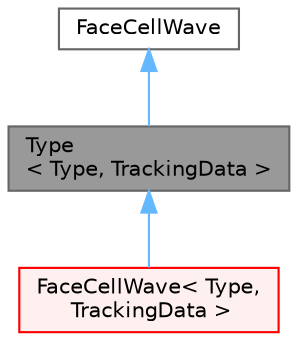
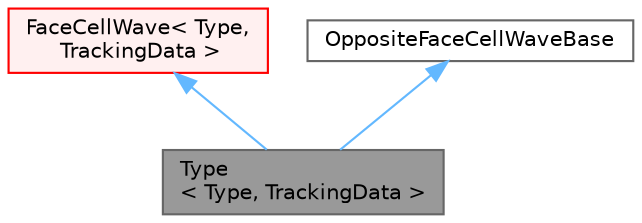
node "FaceCellWave": label "FaceCellWave" -> "OppositeFaceCellWaveBase"
edge "FaceCellWave< Type, TrackingData >" -> "Type < Type, TrackingData >": reversed
